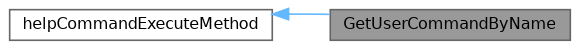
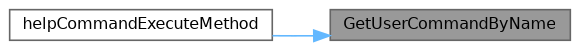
edge "GetUserCommandByName" -> "helpCommandExecuteMethod": reversed
